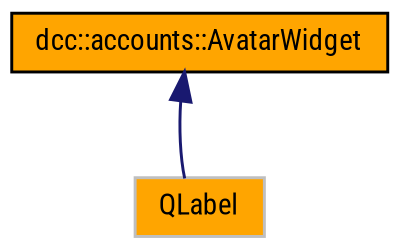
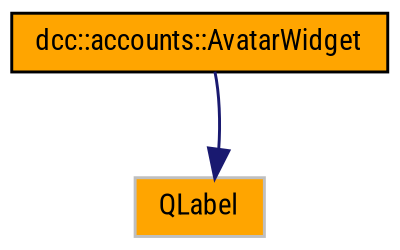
edge "QLabel" -> "dcc::accounts::AvatarWidget": reversed
